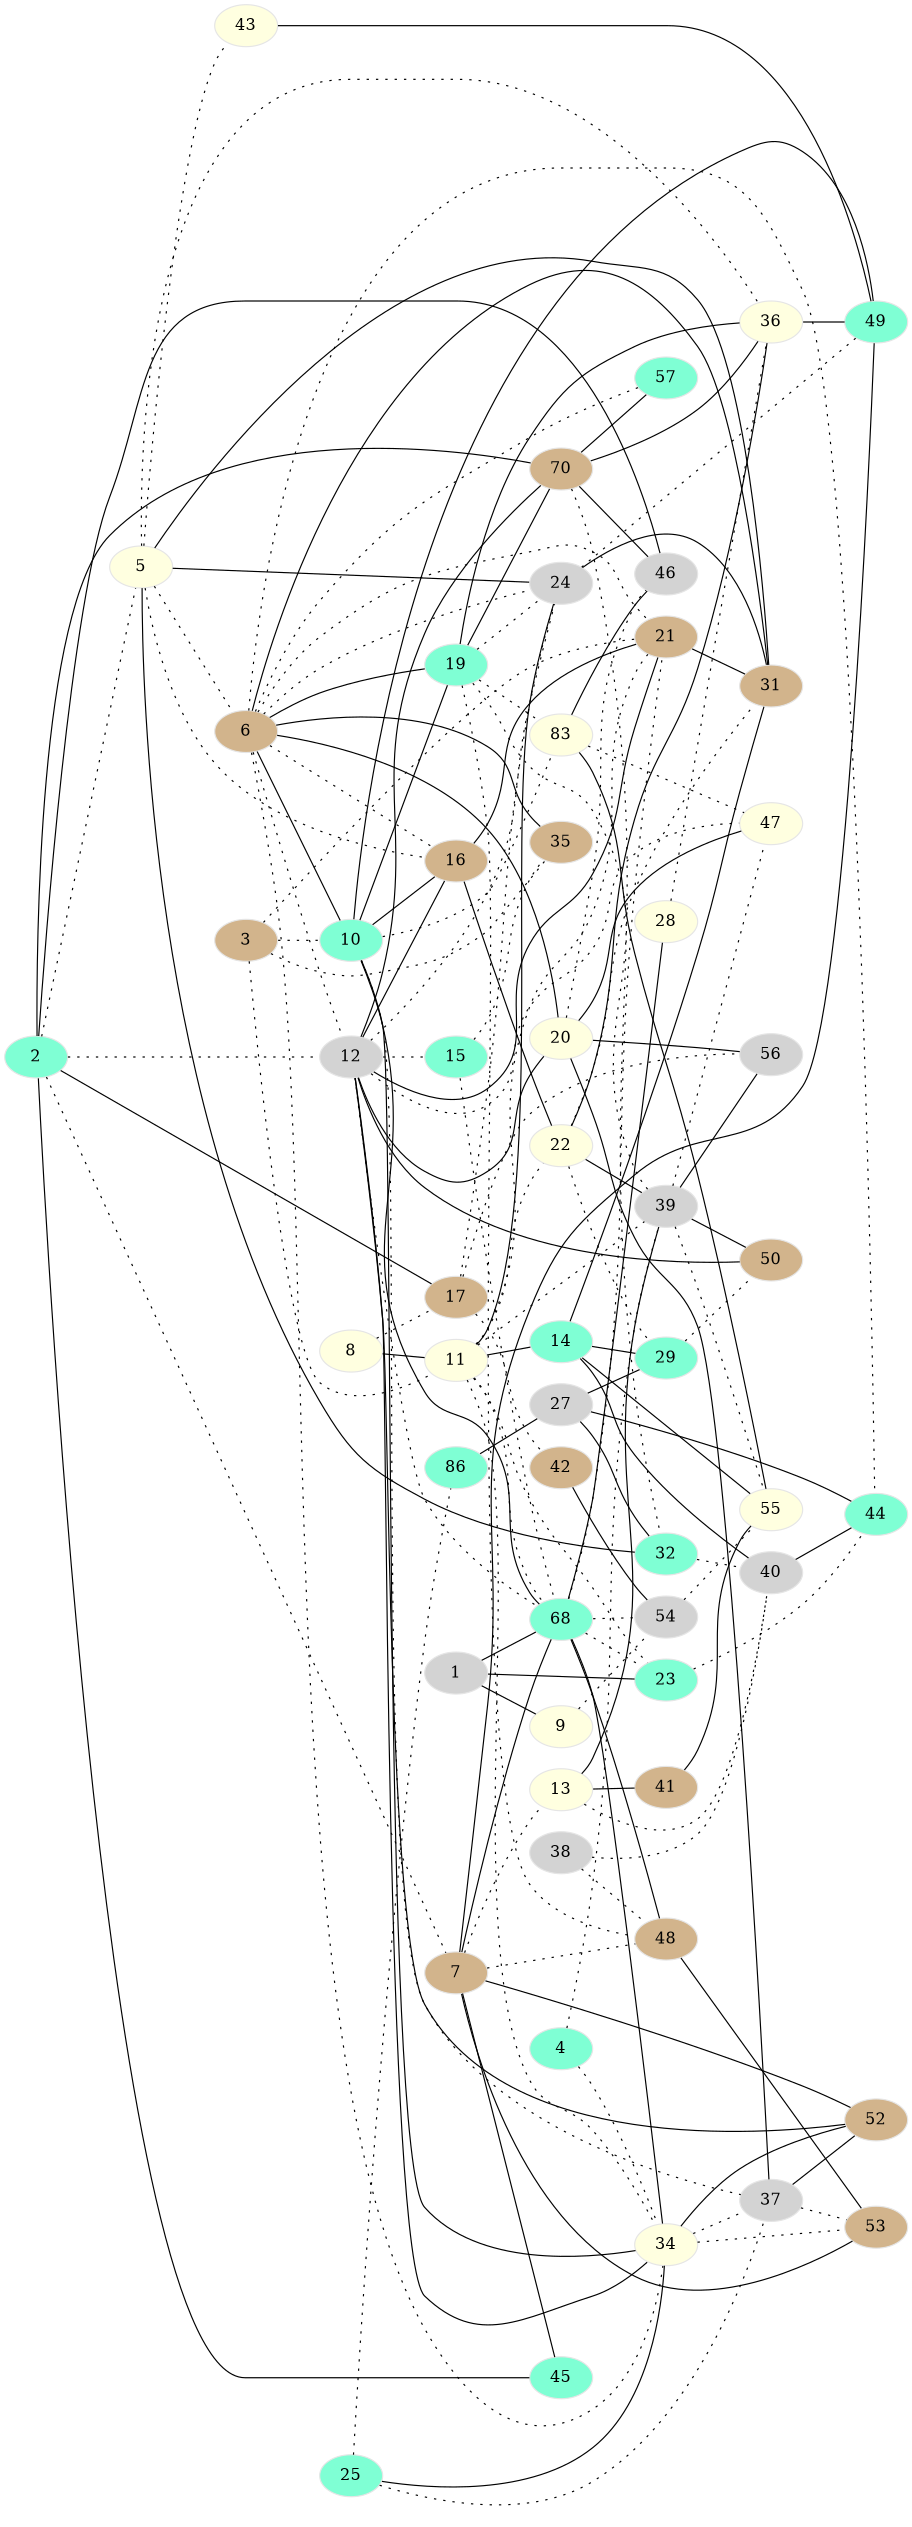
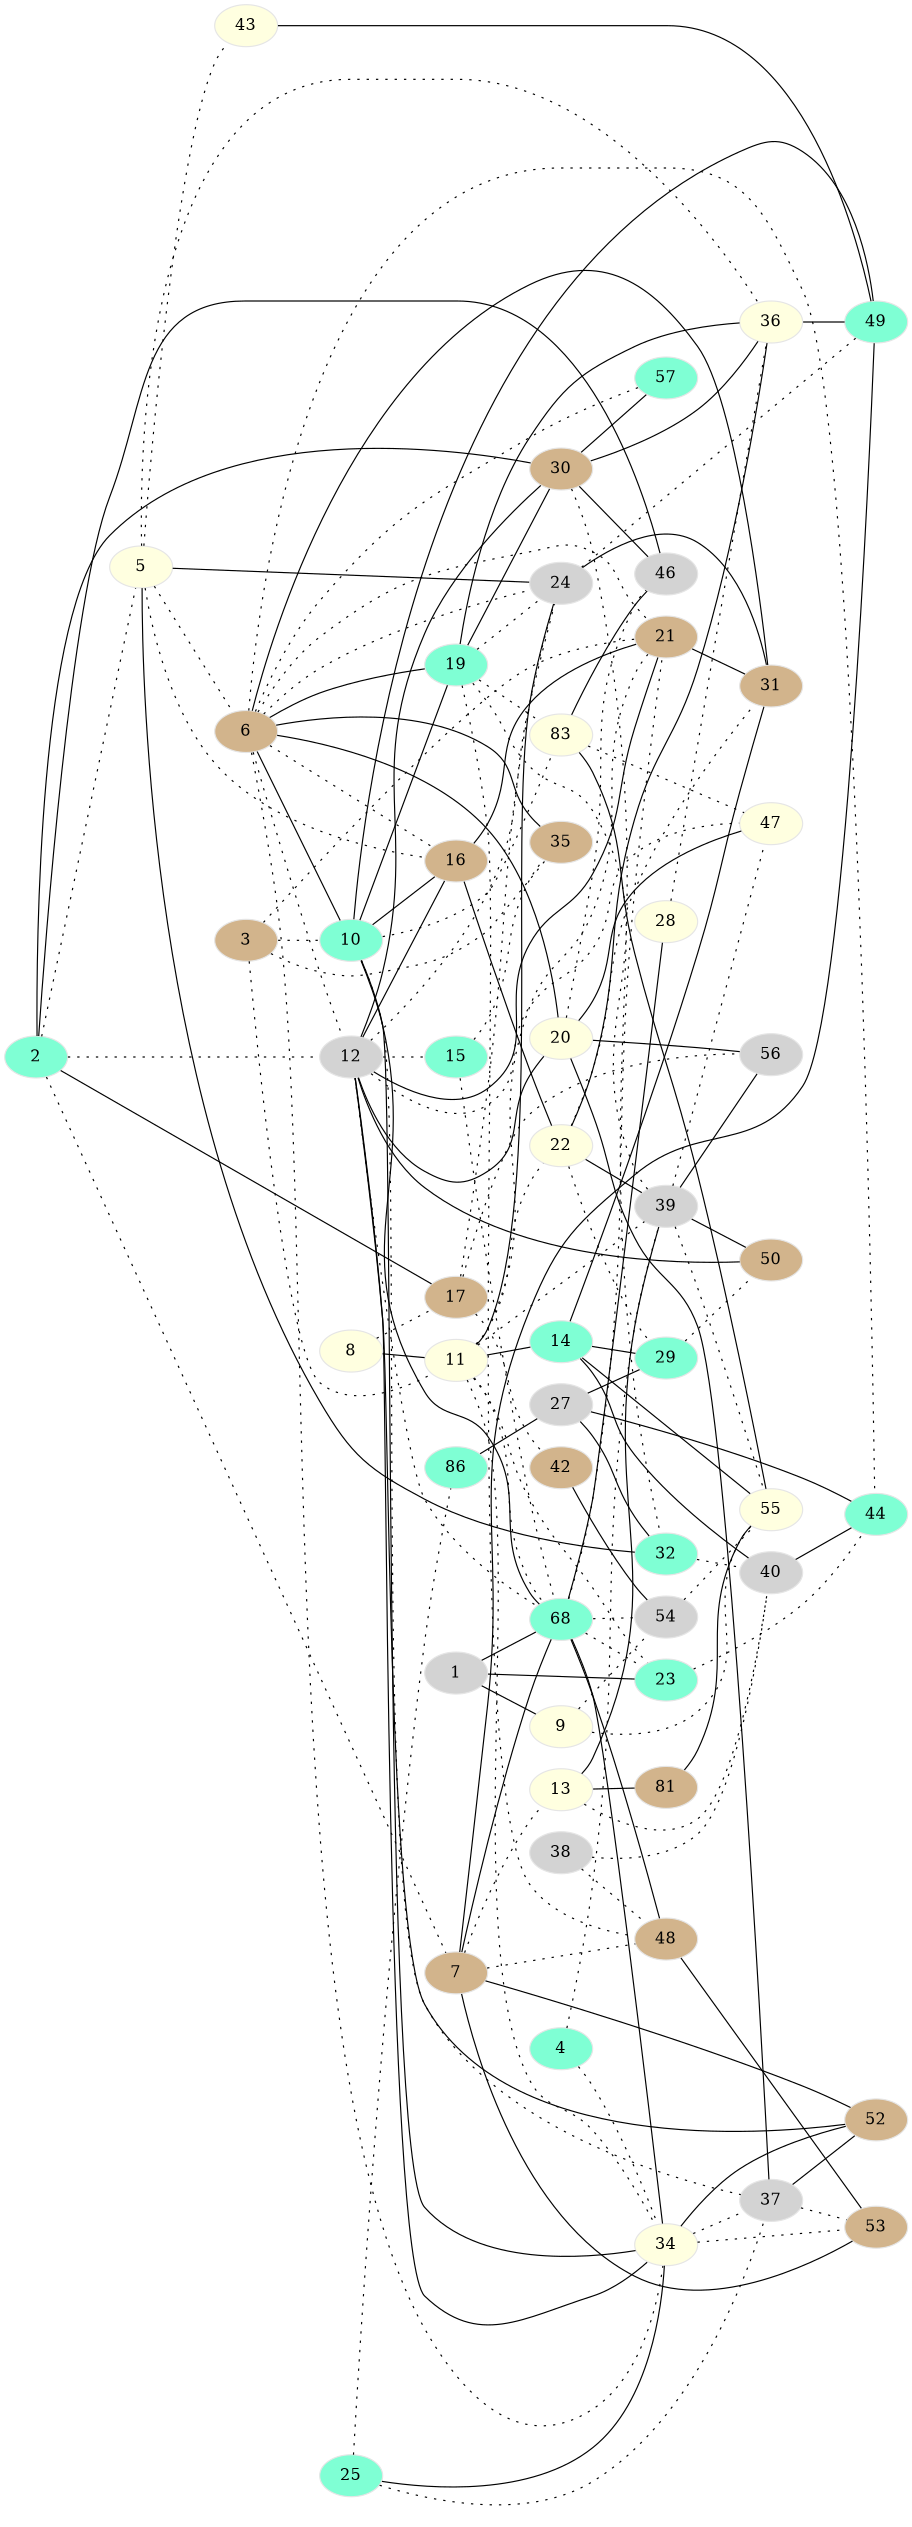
edge "5" -- "31": removed
node "70": label "70" -> "30"
edge "55" -- "9": added
node "41": label "41" -> "81"
node "45": removed
